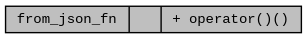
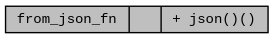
node "from_json_fn": text "+ operator()()" -> "+ json()()"
